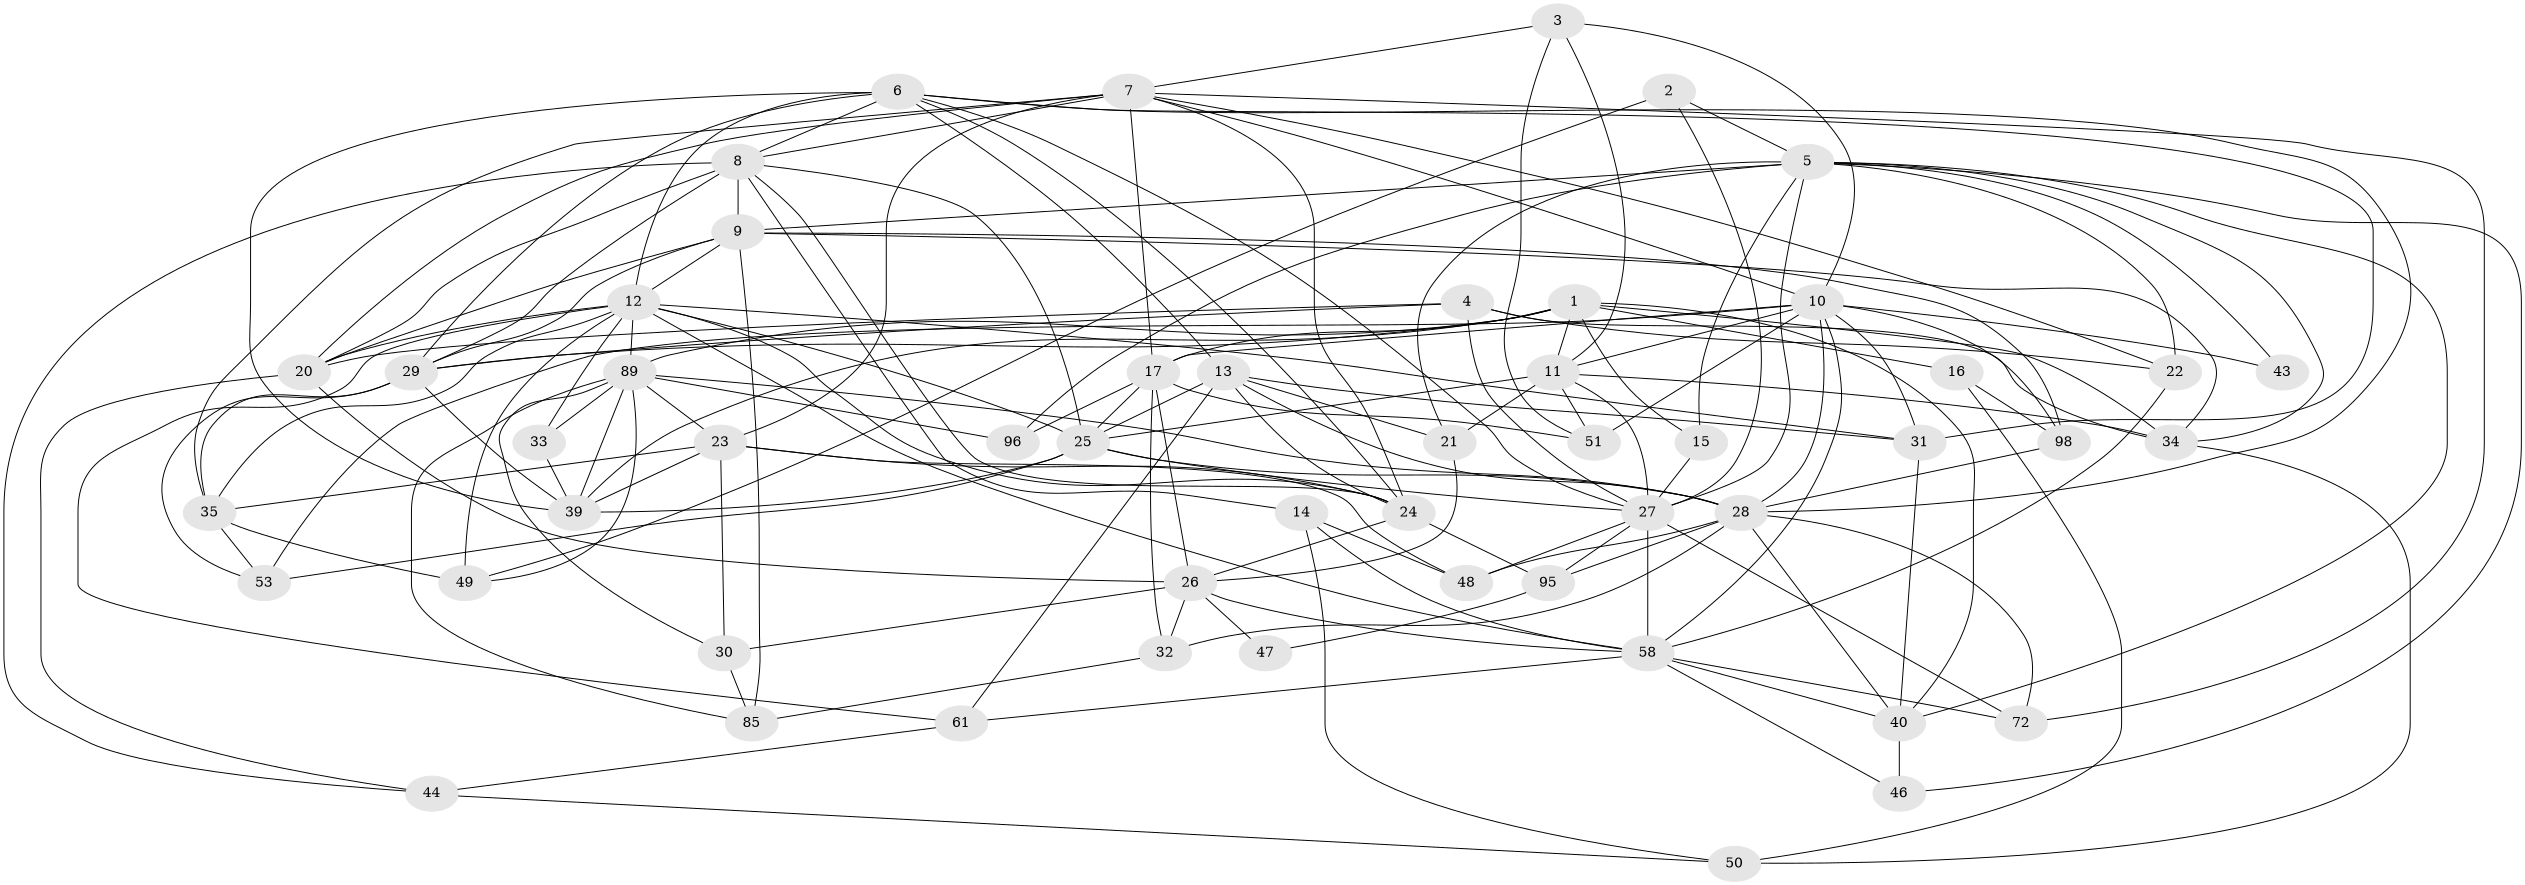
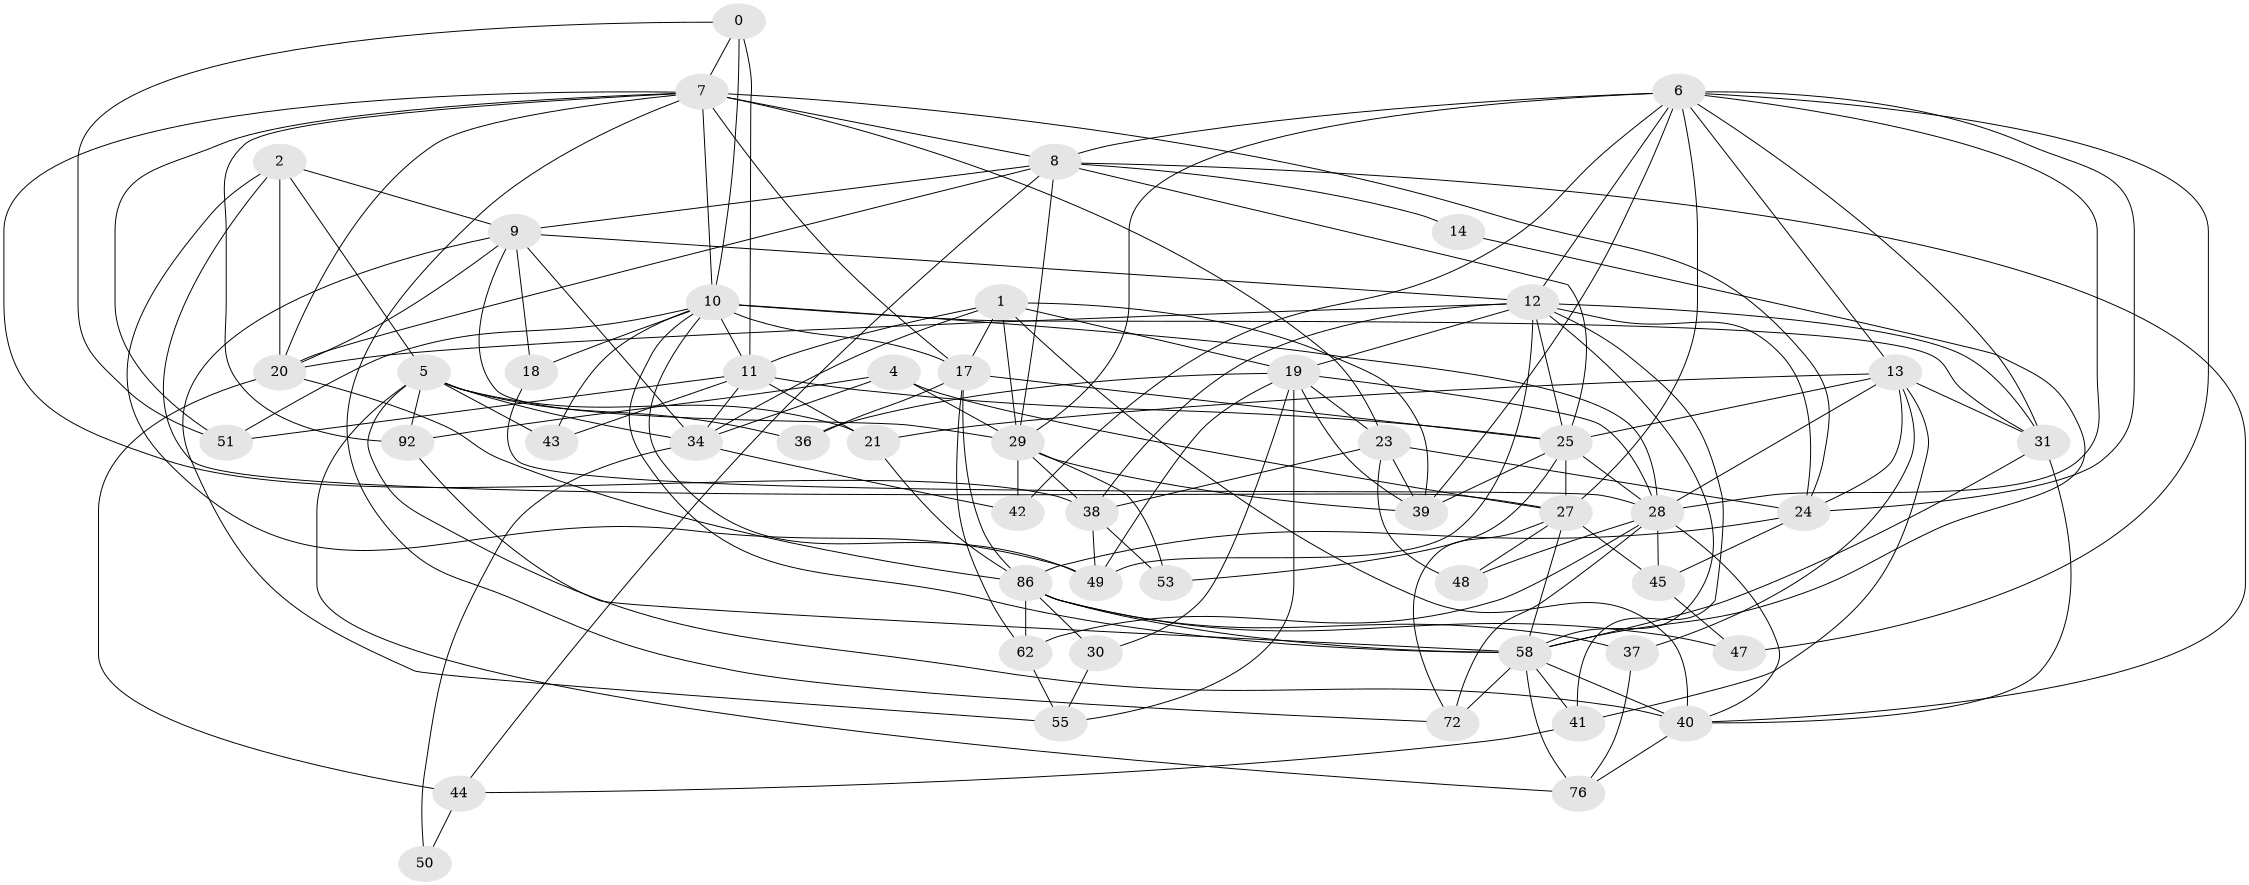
node "3": label "3" -> "0"
edge "5" -- "9": now "2" -- "9"
edge "6" -- "47": added
edge "4" -- "20": now "2" -- "20"
edge "10" -- "53": now "10" -- "49"
node "89": label "89" -> "19"
node "16": removed
node "22": label "22" -> "92"
edge "5" -- "27": removed
edge "17" -- "51": now "7" -- "51"
edge "11" -- "27": now "11" -- "43"
node "33": removed
node "96": label "96" -> "36"
node "15": removed
node "98": label "98" -> "18"
edge "8" -- "24": now "8" -- "40"
node "35": label "35" -> "38"
node "42": added
edge "23" -- "30": removed
edge "14" -- "48": removed
edge "31" -- "58": added
node "26": label "26" -> "86"
node "95": label "95" -> "45"
node "32": label "32" -> "62"
node "37": added
node "85": label "85" -> "55"
node "61": label "61" -> "41"
edge "14" -- "50": removed
node "46": label "46" -> "76"
